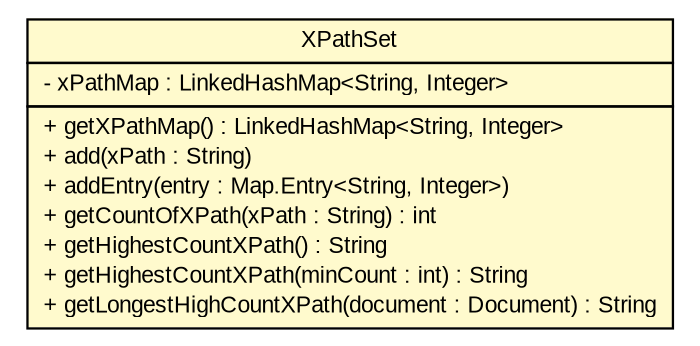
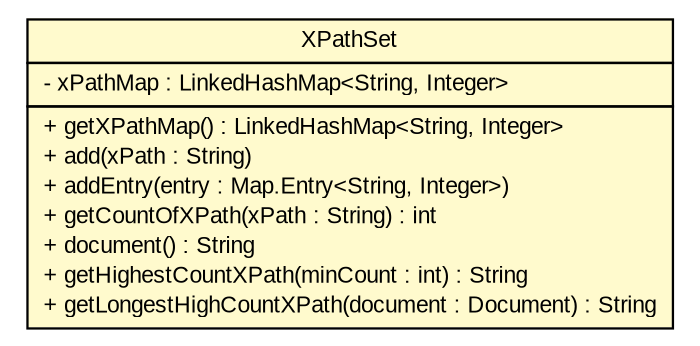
node "XPathSet": text "+ getHighestCountXPath() : String" -> "+ document() : String"
